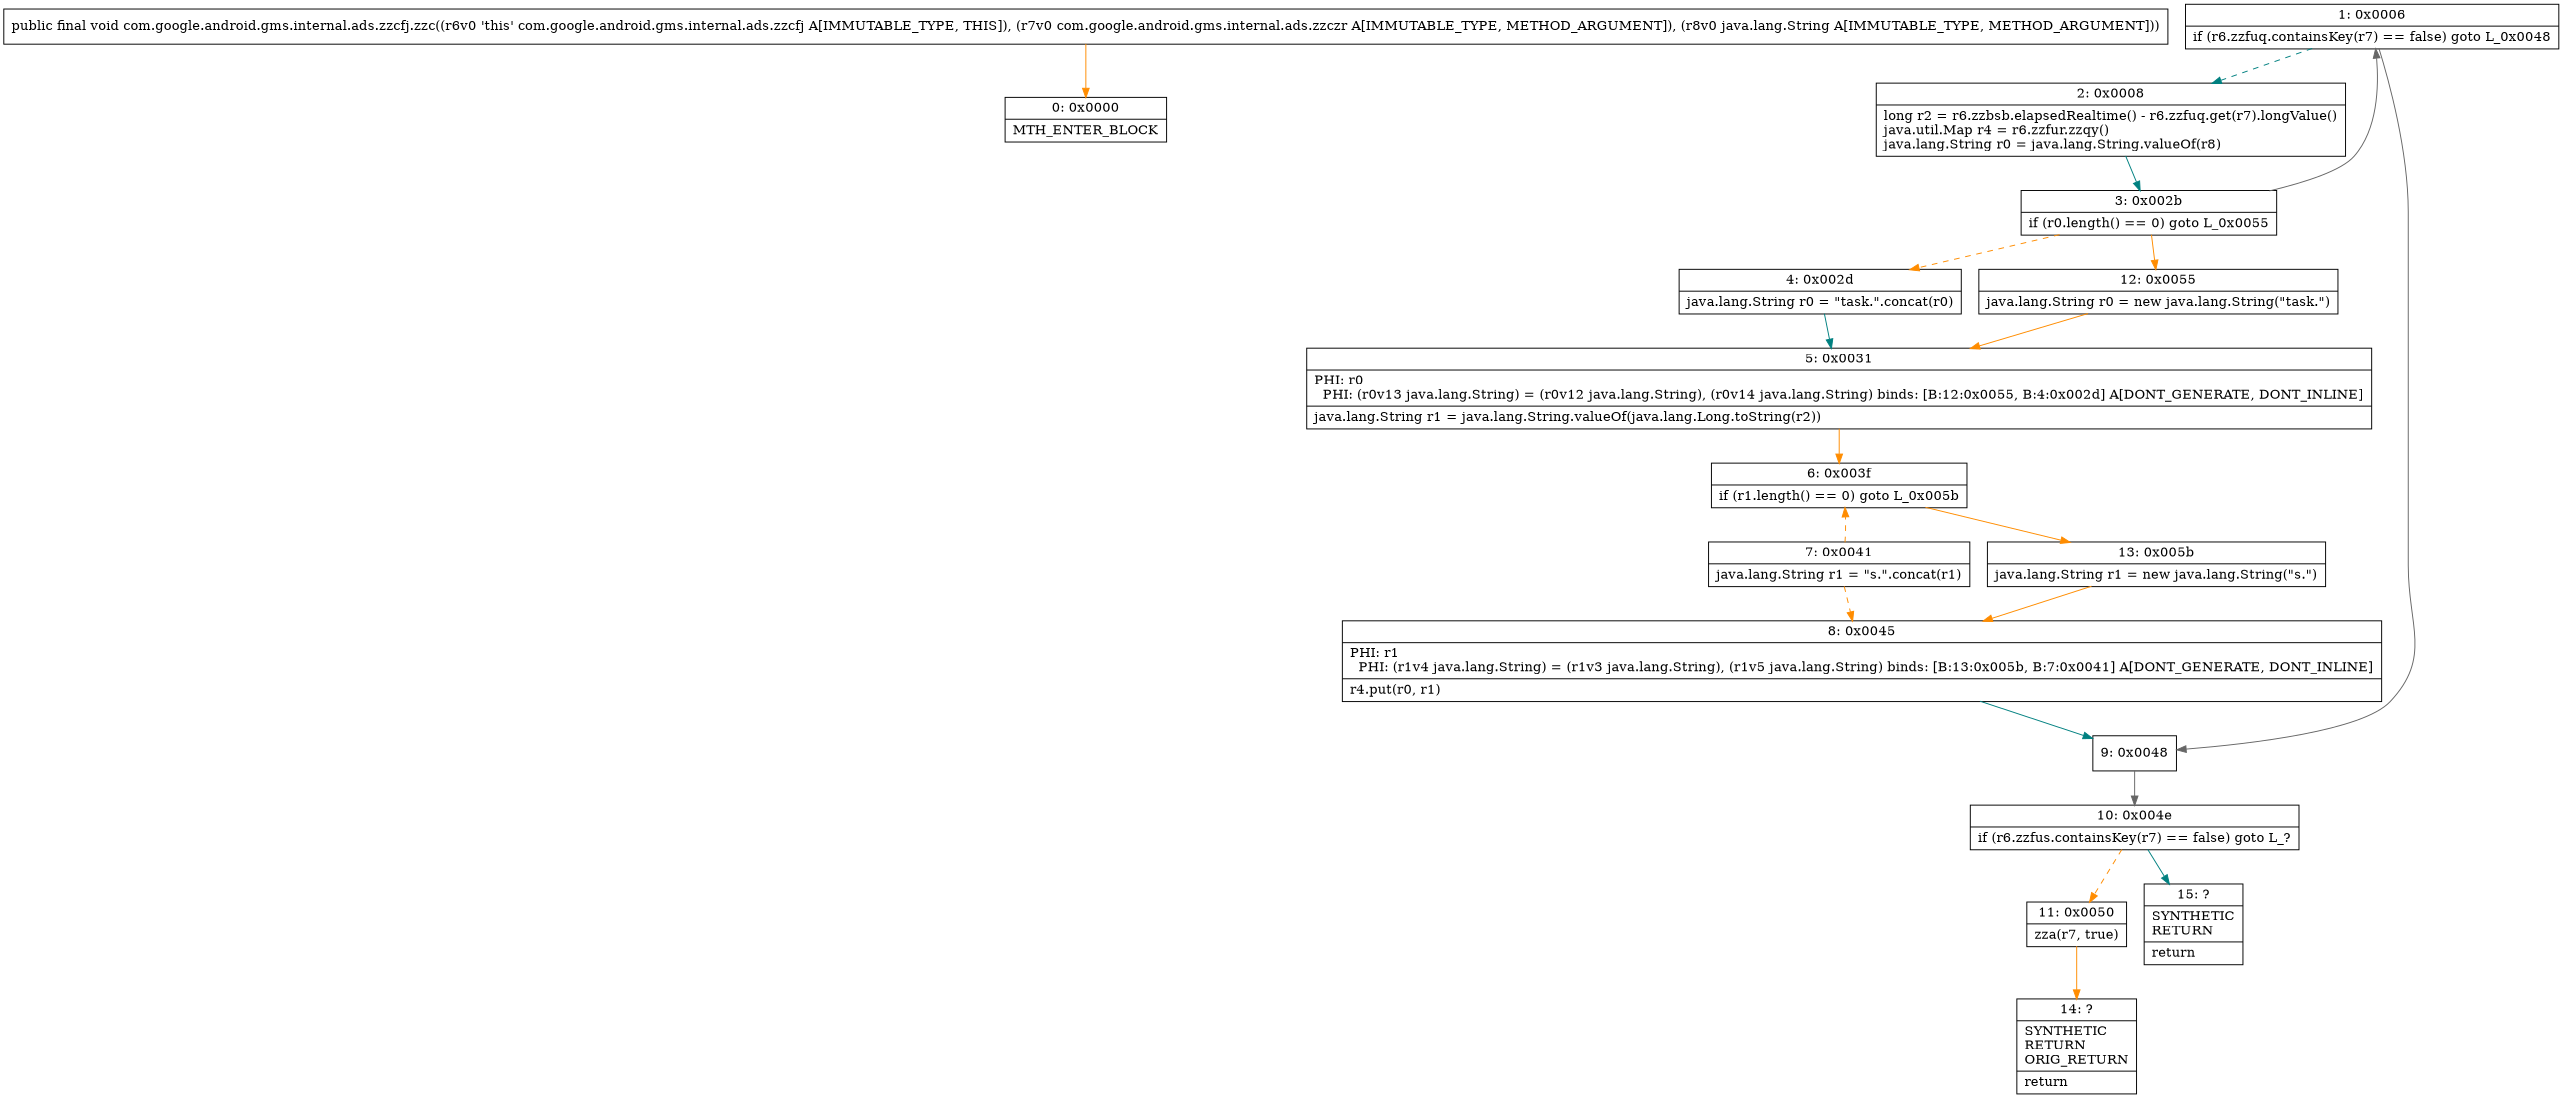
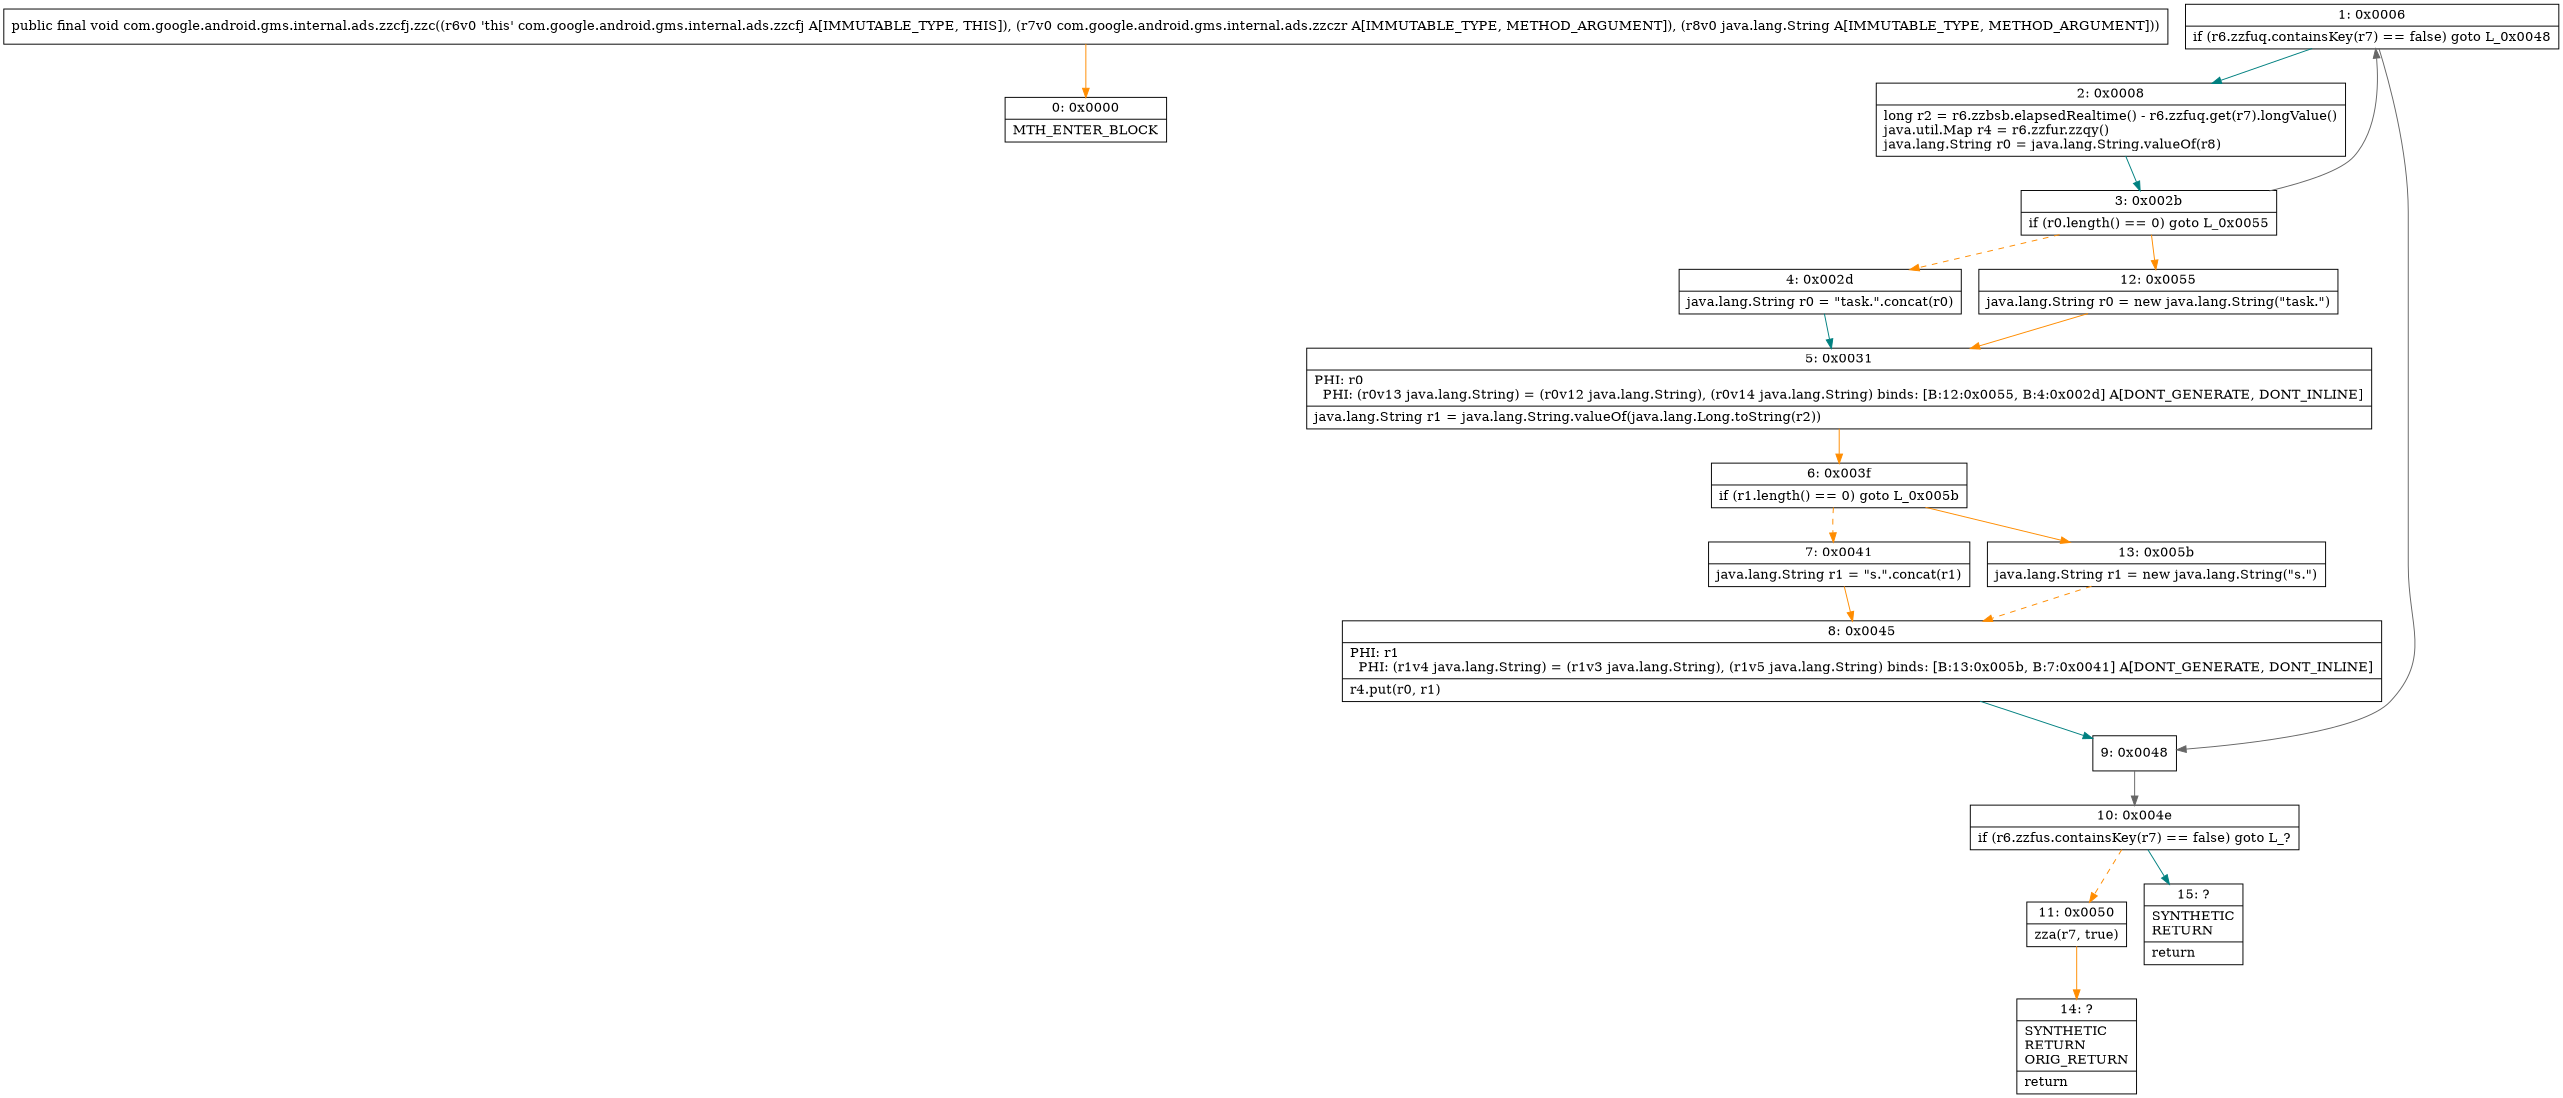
edge "1: 0x0006" -> "2: 0x0008": style dashed -> solid
edge "7: 0x0041" -> "6: 0x003f": reversed
edge "7: 0x0041" -> "8: 0x0045": style dashed -> solid
edge "13: 0x005b" -> "8: 0x0045": style solid -> dashed
